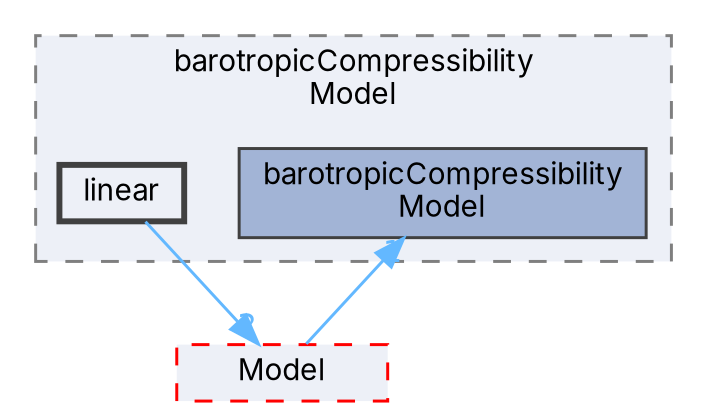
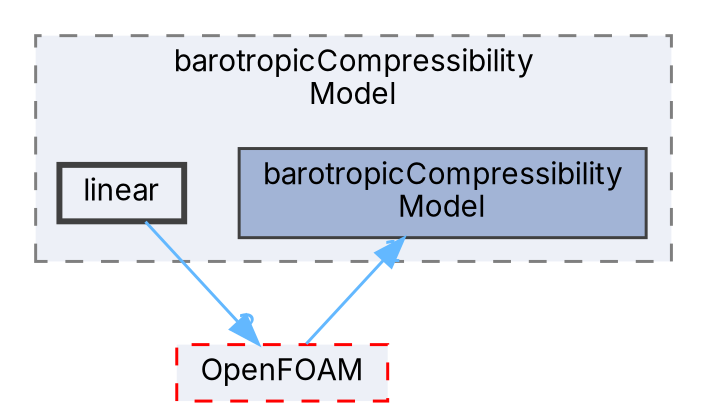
node "Model": label "Model" -> "OpenFOAM"
